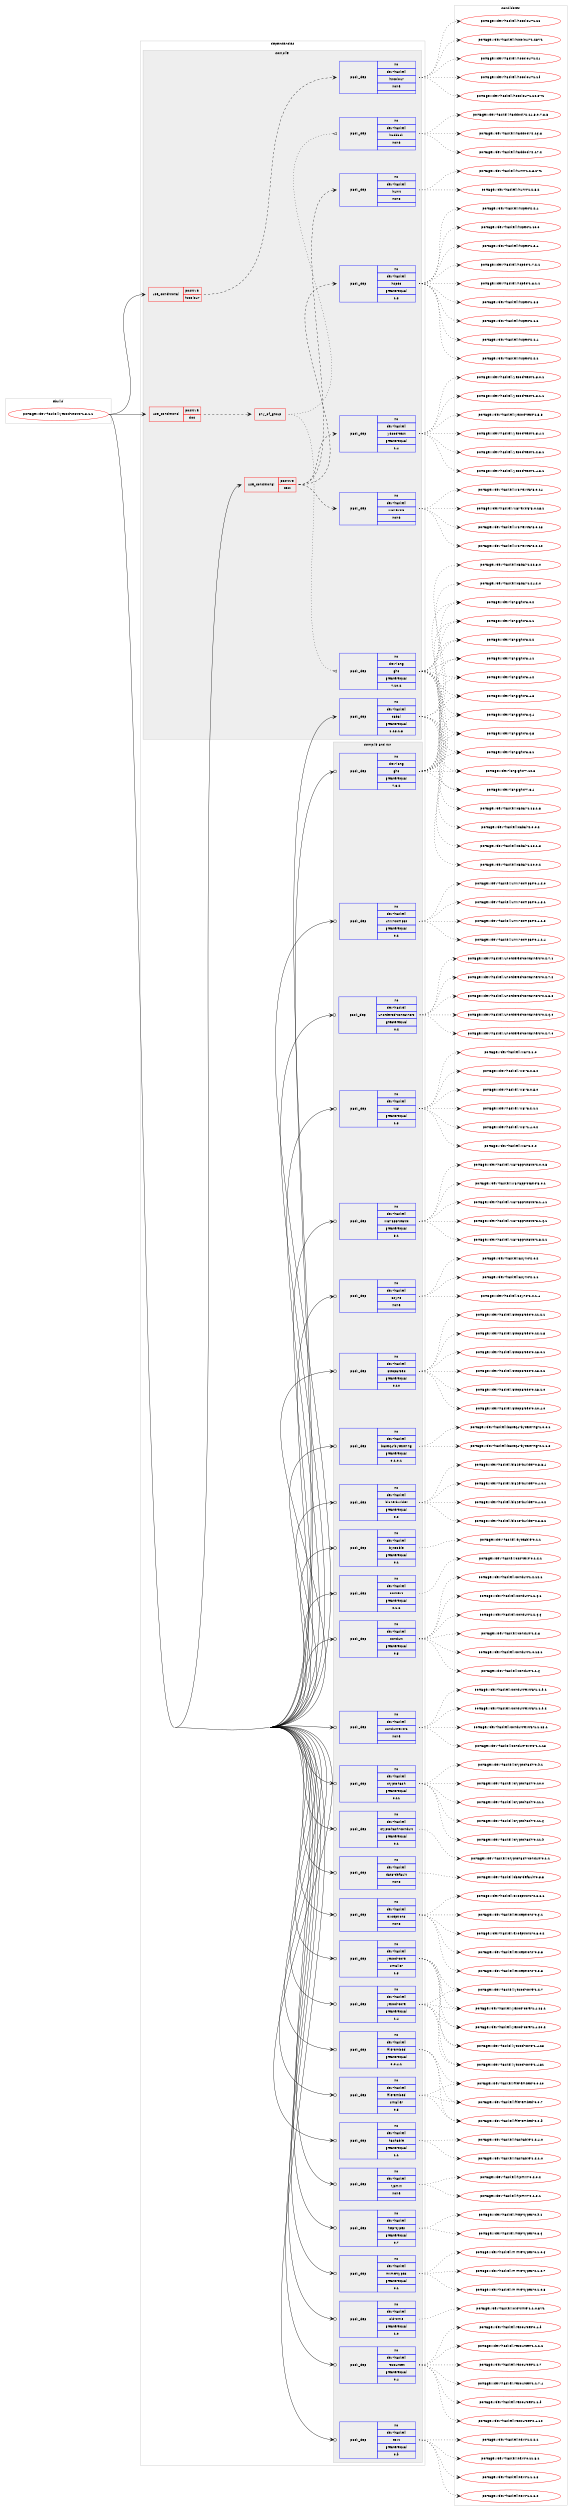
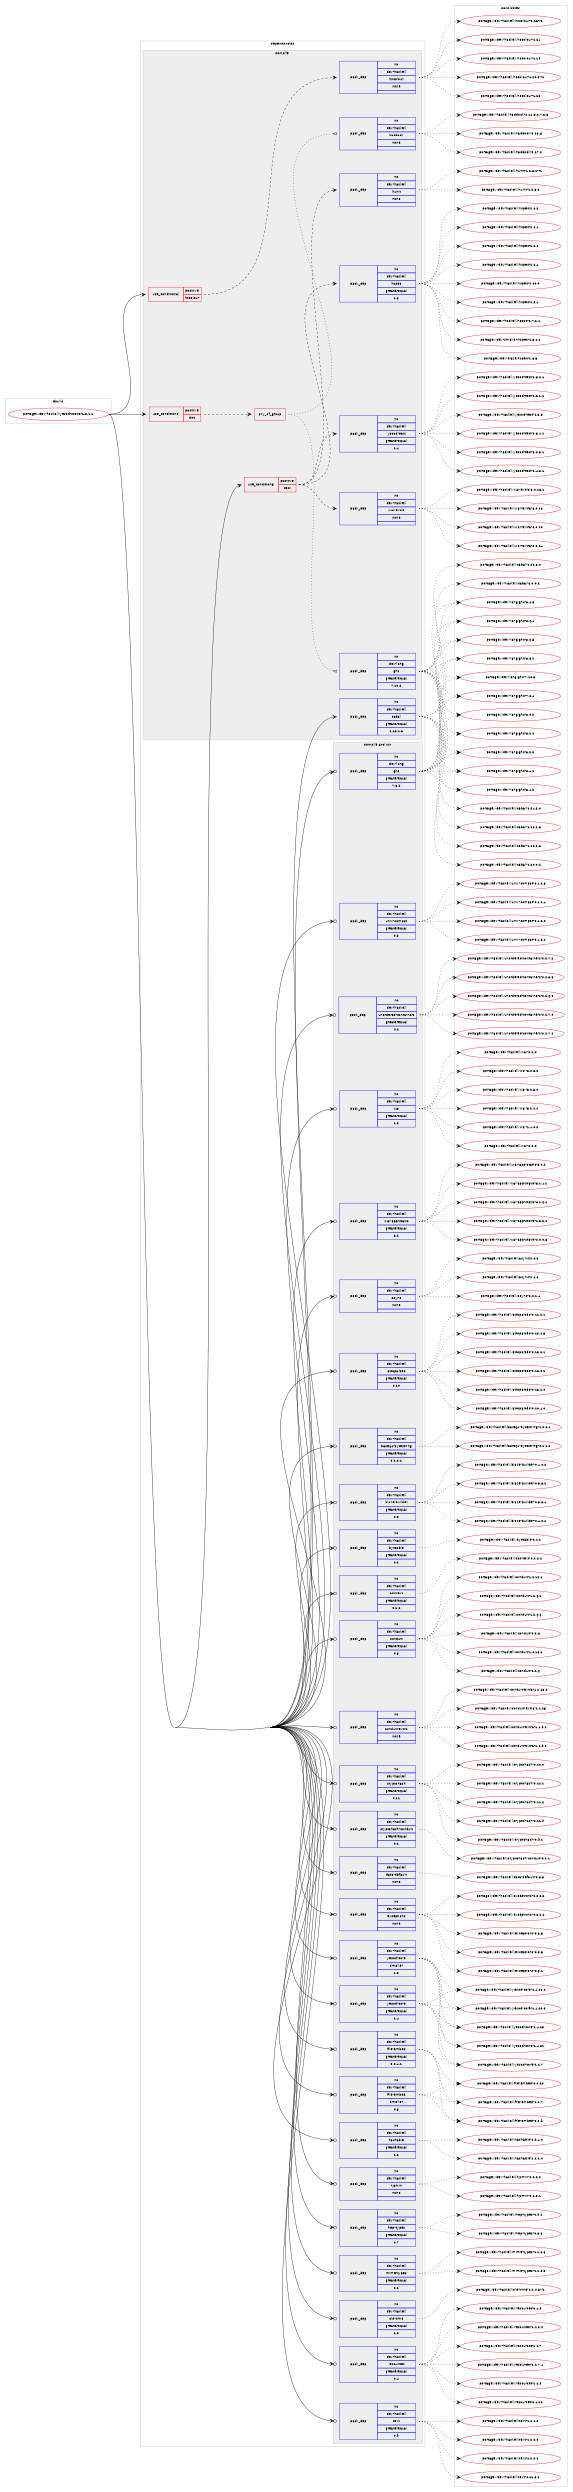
node "portage://dev-haskell/hspec-1.8.1.1": label "portage://dev-haskell/hspec-1.8.1.1" -> "portage://dev-smaller/hspec-1.8.1.1"
node "portage://dev-haskell/hspec-1.8.3": label "portage://dev-haskell/hspec-1.8.3" -> "portage://dev-blaze/hspec-1.8.3"
node "portage://dev-haskell/mime-types-0.1.0.7": removed
